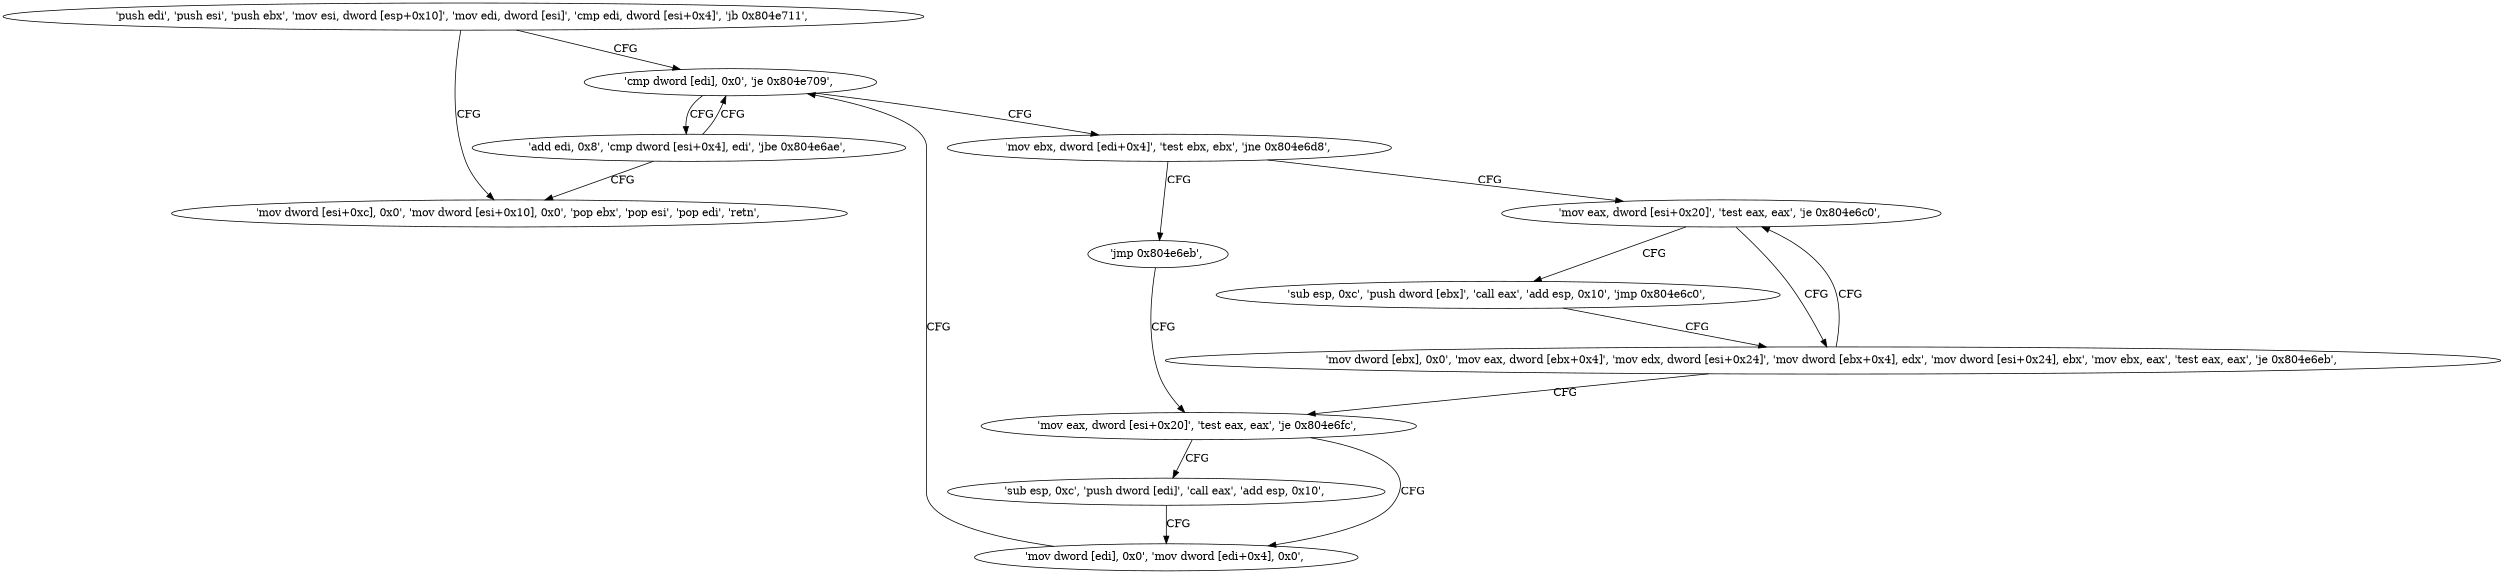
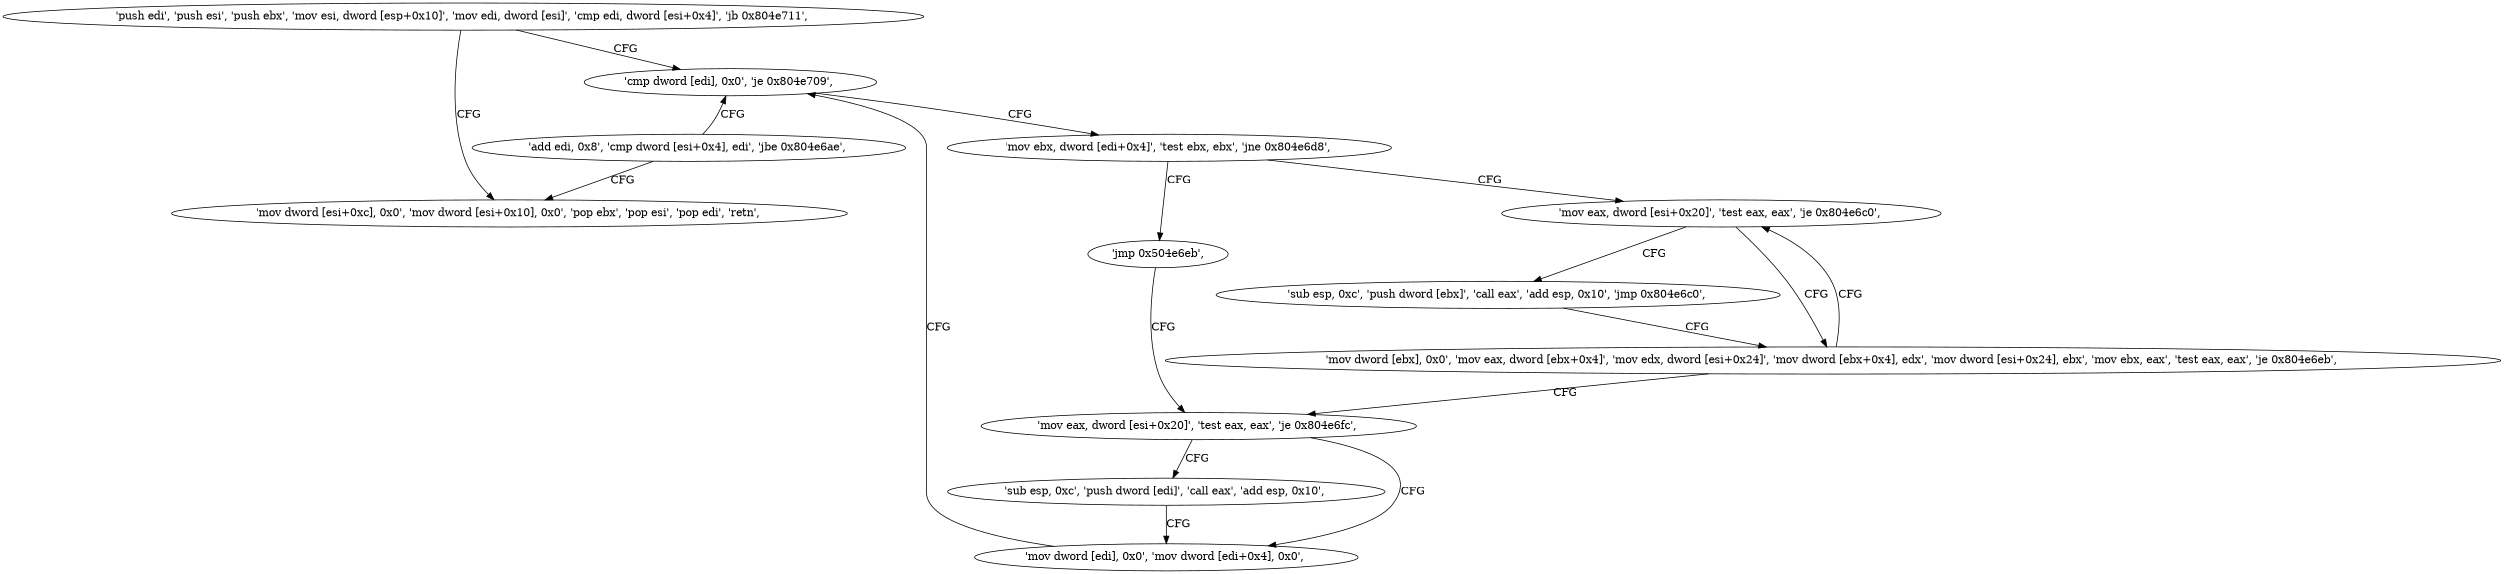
edge "'cmp dword [edi], 0x0', 'je 0x804e709'," -> "'add edi, 0x8', 'cmp dword [esi+0x4], edi', 'jbe 0x804e6ae',": removed, label "CFG"
node "'jmp 0x804e6eb',": label "'jmp 0x804e6eb'," -> "'jmp 0x504e6eb',"
